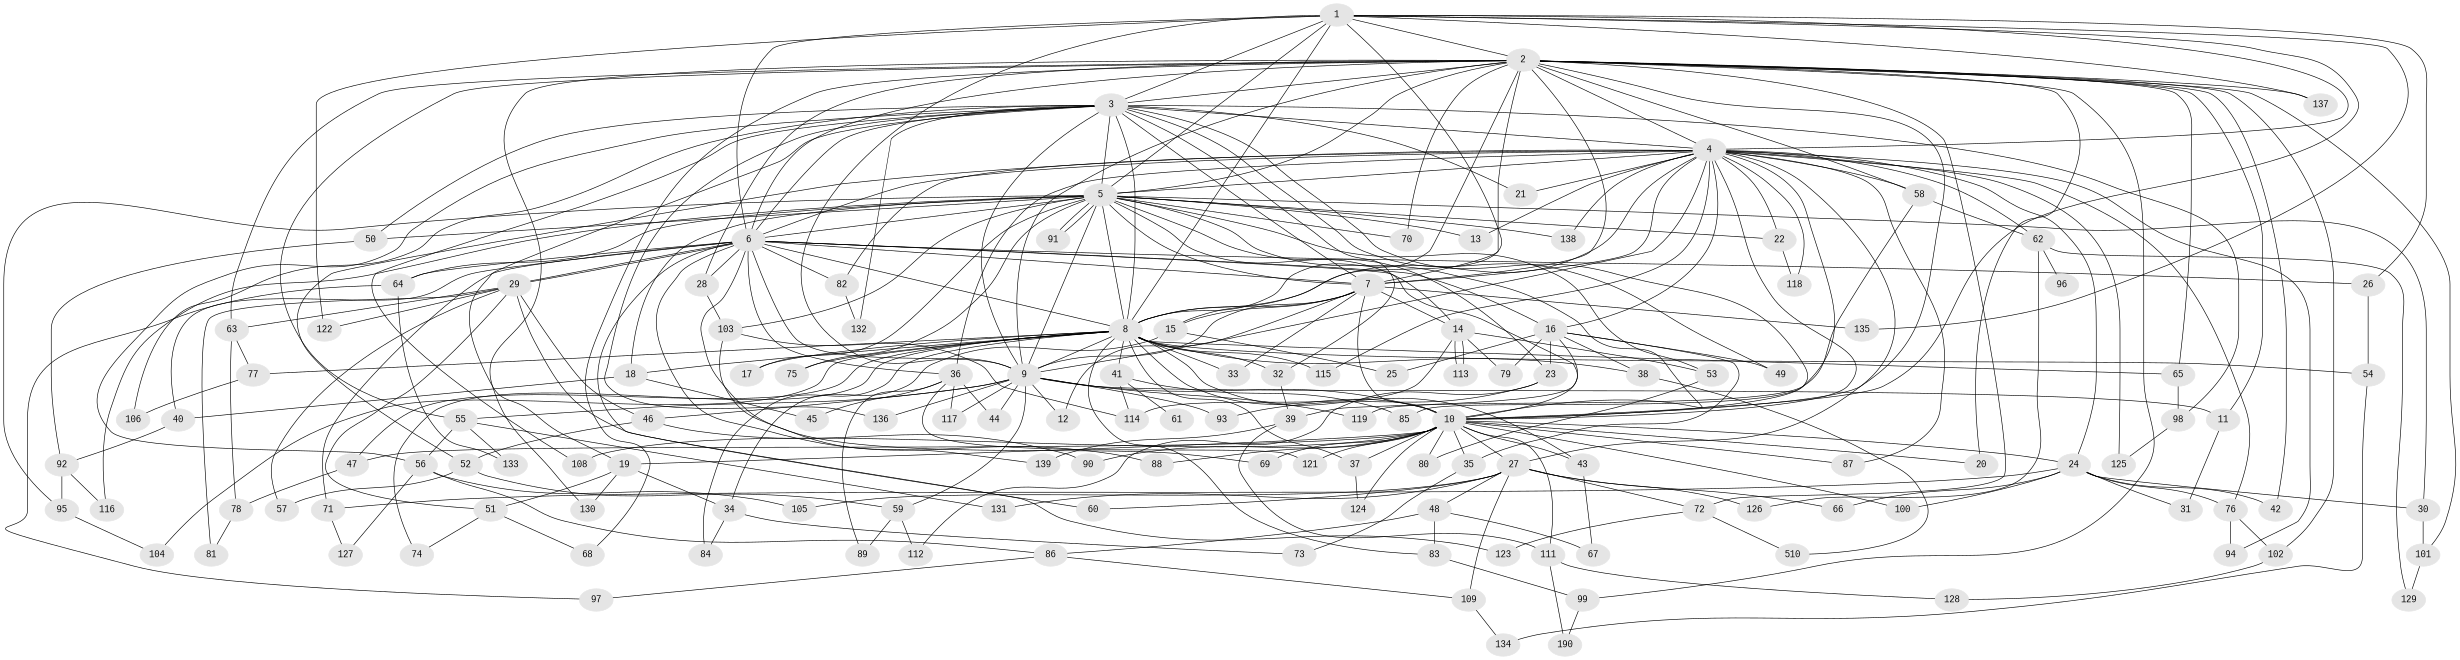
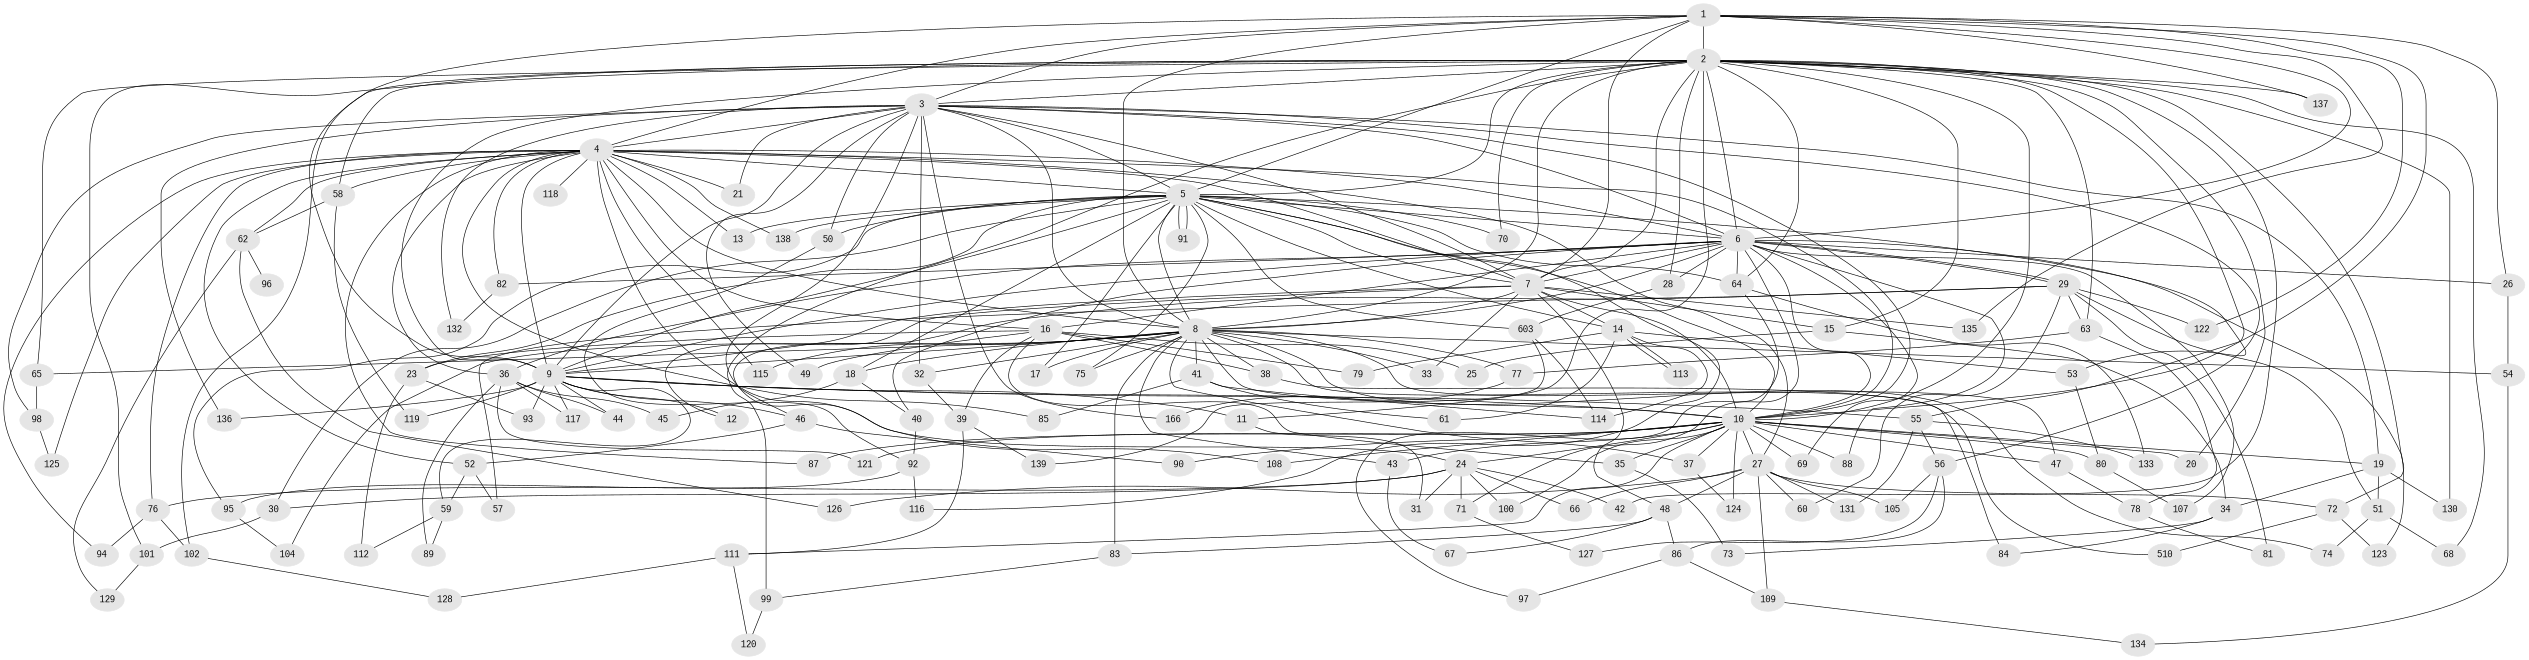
edge "2" -- "4": now "2" -- "64"
node "22": removed
node "103": label "103" -> "603"
edge "14" -- "61": added
node "106": label "106" -> "166"
edge "7" -- "48": added
node "107": added
node "190": label "190" -> "120"
